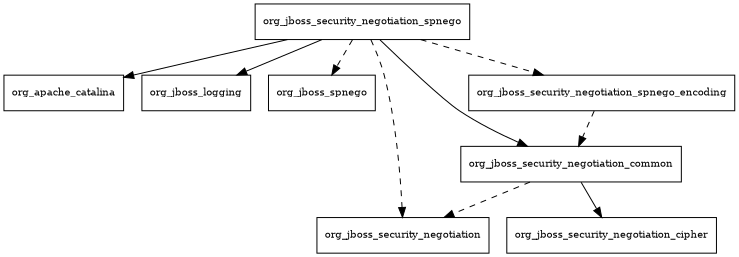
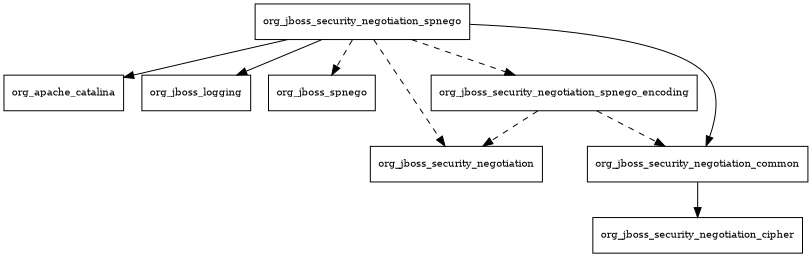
edge "org_jboss_security_negotiation_common" -> "org_jboss_security_negotiation": now "org_jboss_security_negotiation_spnego_encoding" -> "org_jboss_security_negotiation"
